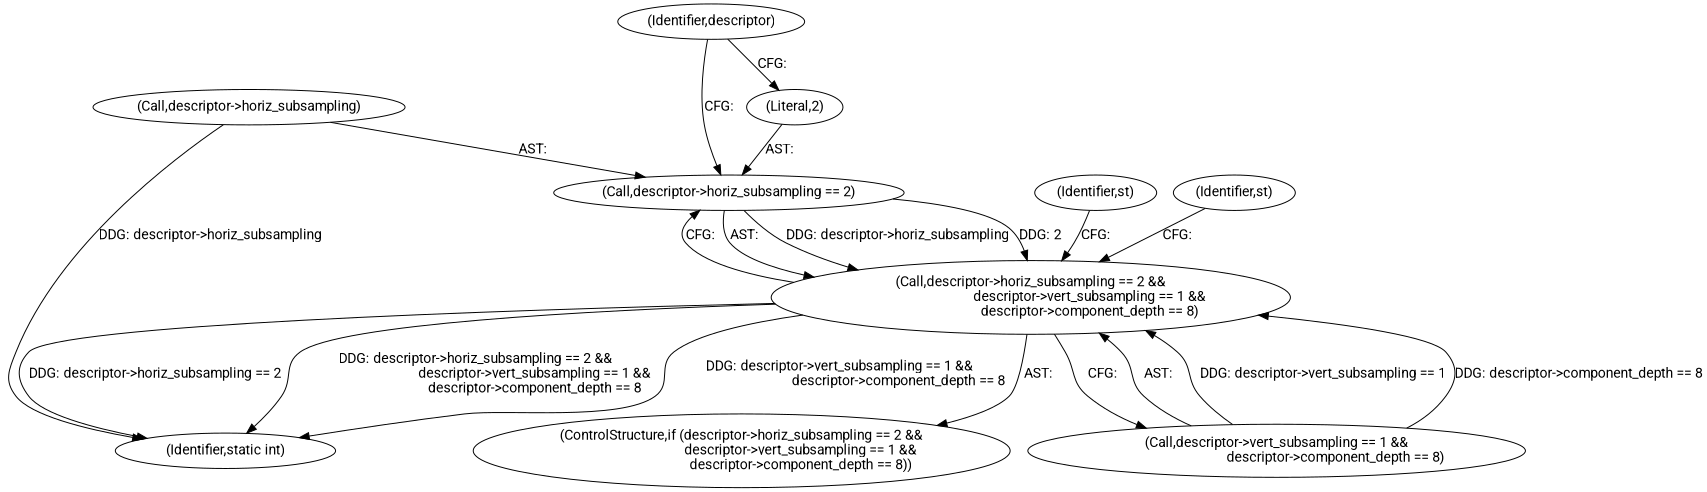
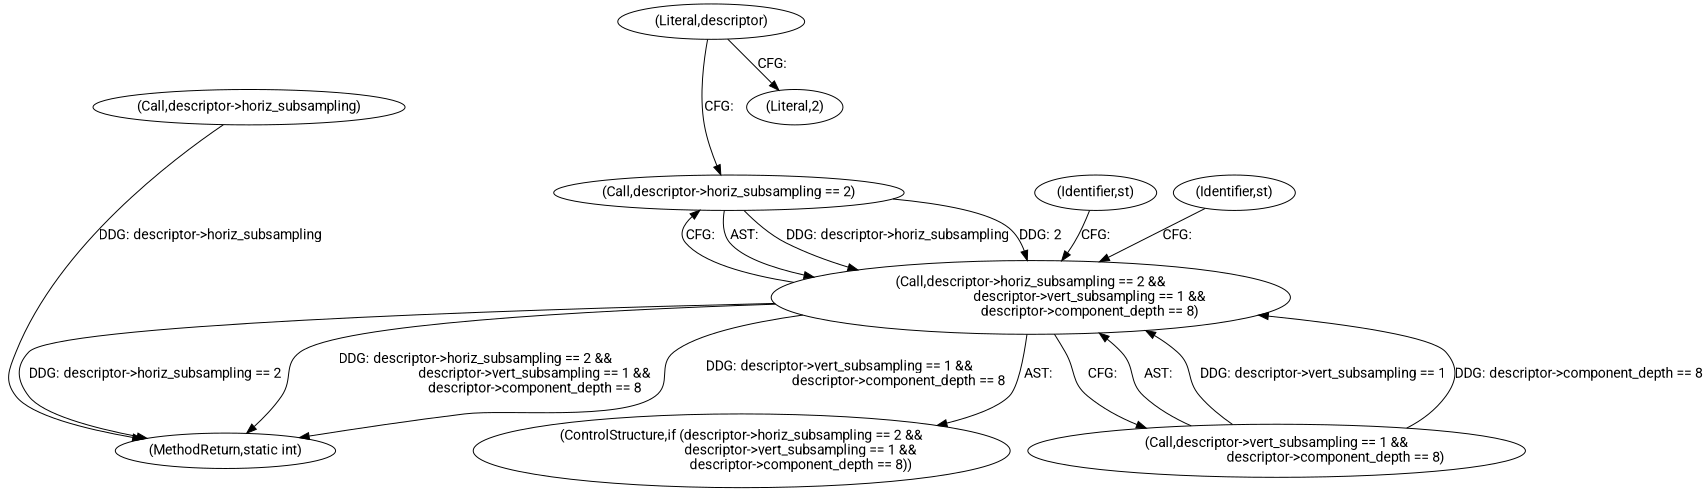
node "(Identifier,descriptor)": label "(Identifier,descriptor)" -> "(Literal,descriptor)"
edge "(Literal,2)" -> "(Call,descriptor->horiz_subsampling == 2)": removed, label "AST:"
edge "(Call,descriptor->horiz_subsampling)" -> "(Call,descriptor->horiz_subsampling == 2)": removed, label "AST:"
node "(Identifier,static int)": label "(Identifier,static int)" -> "(MethodReturn,static int)"
